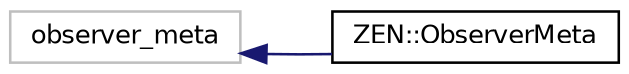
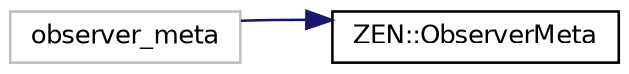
edge "ZEN::ObserverMeta" -> "observer_meta": reversed
